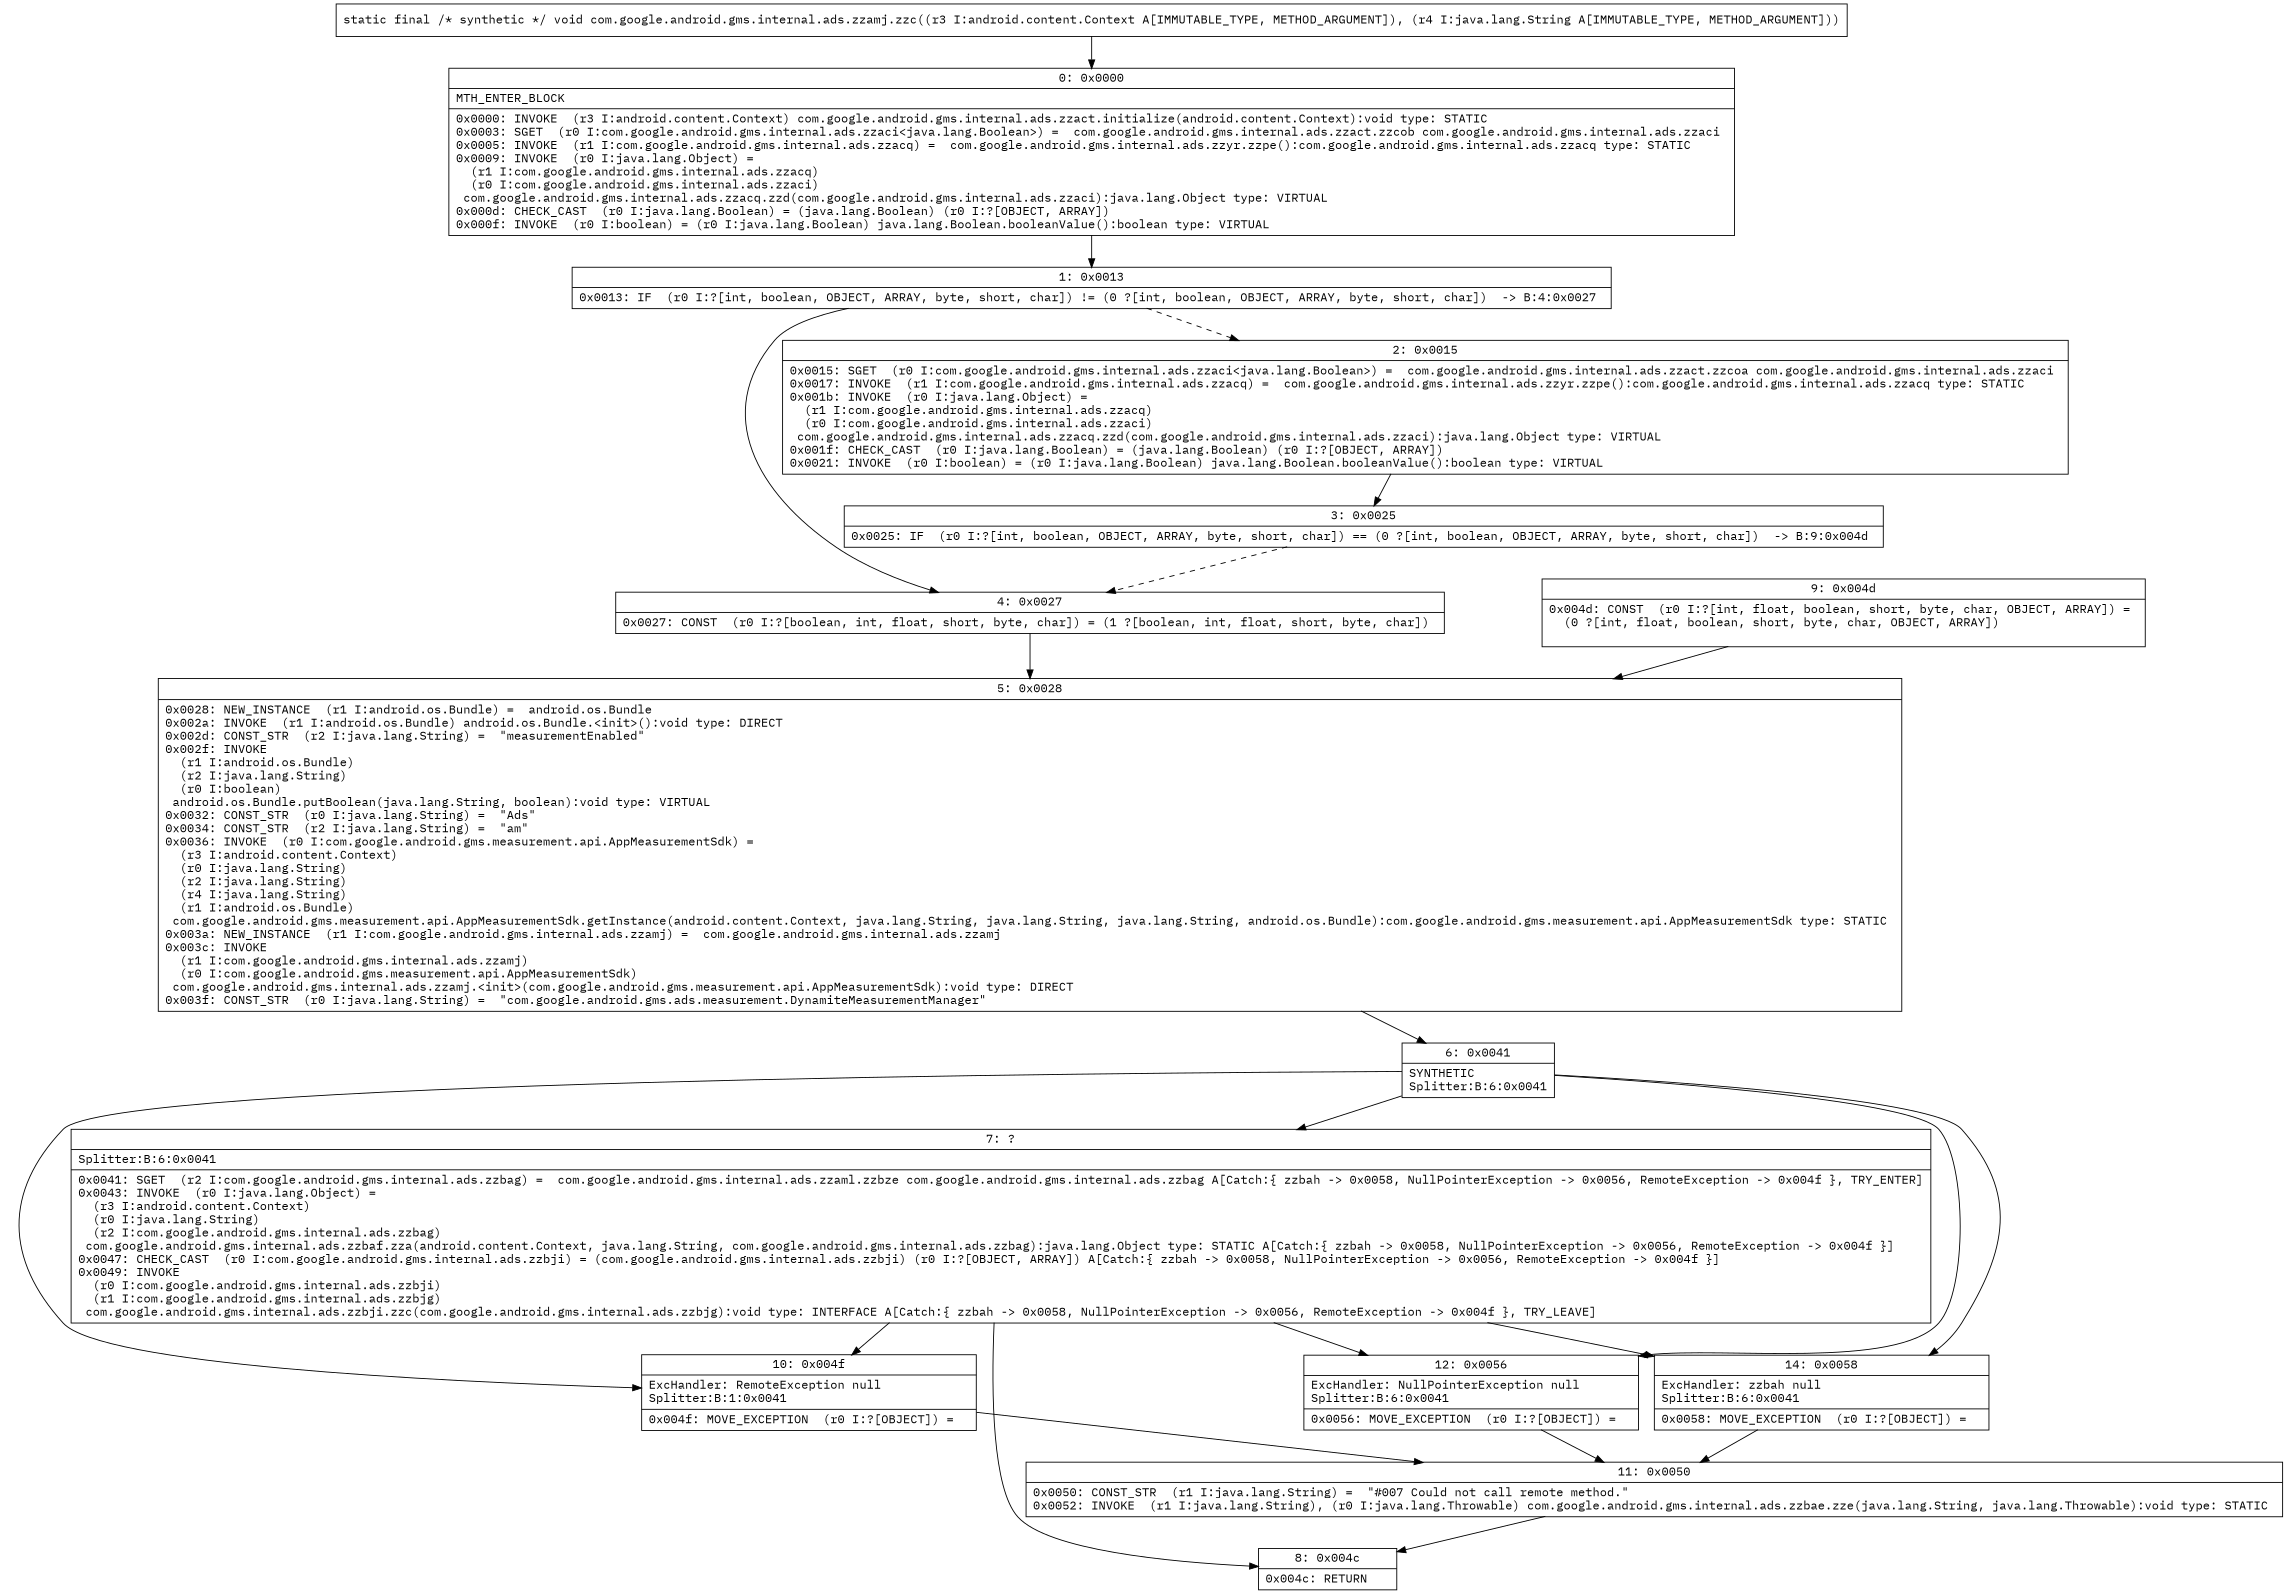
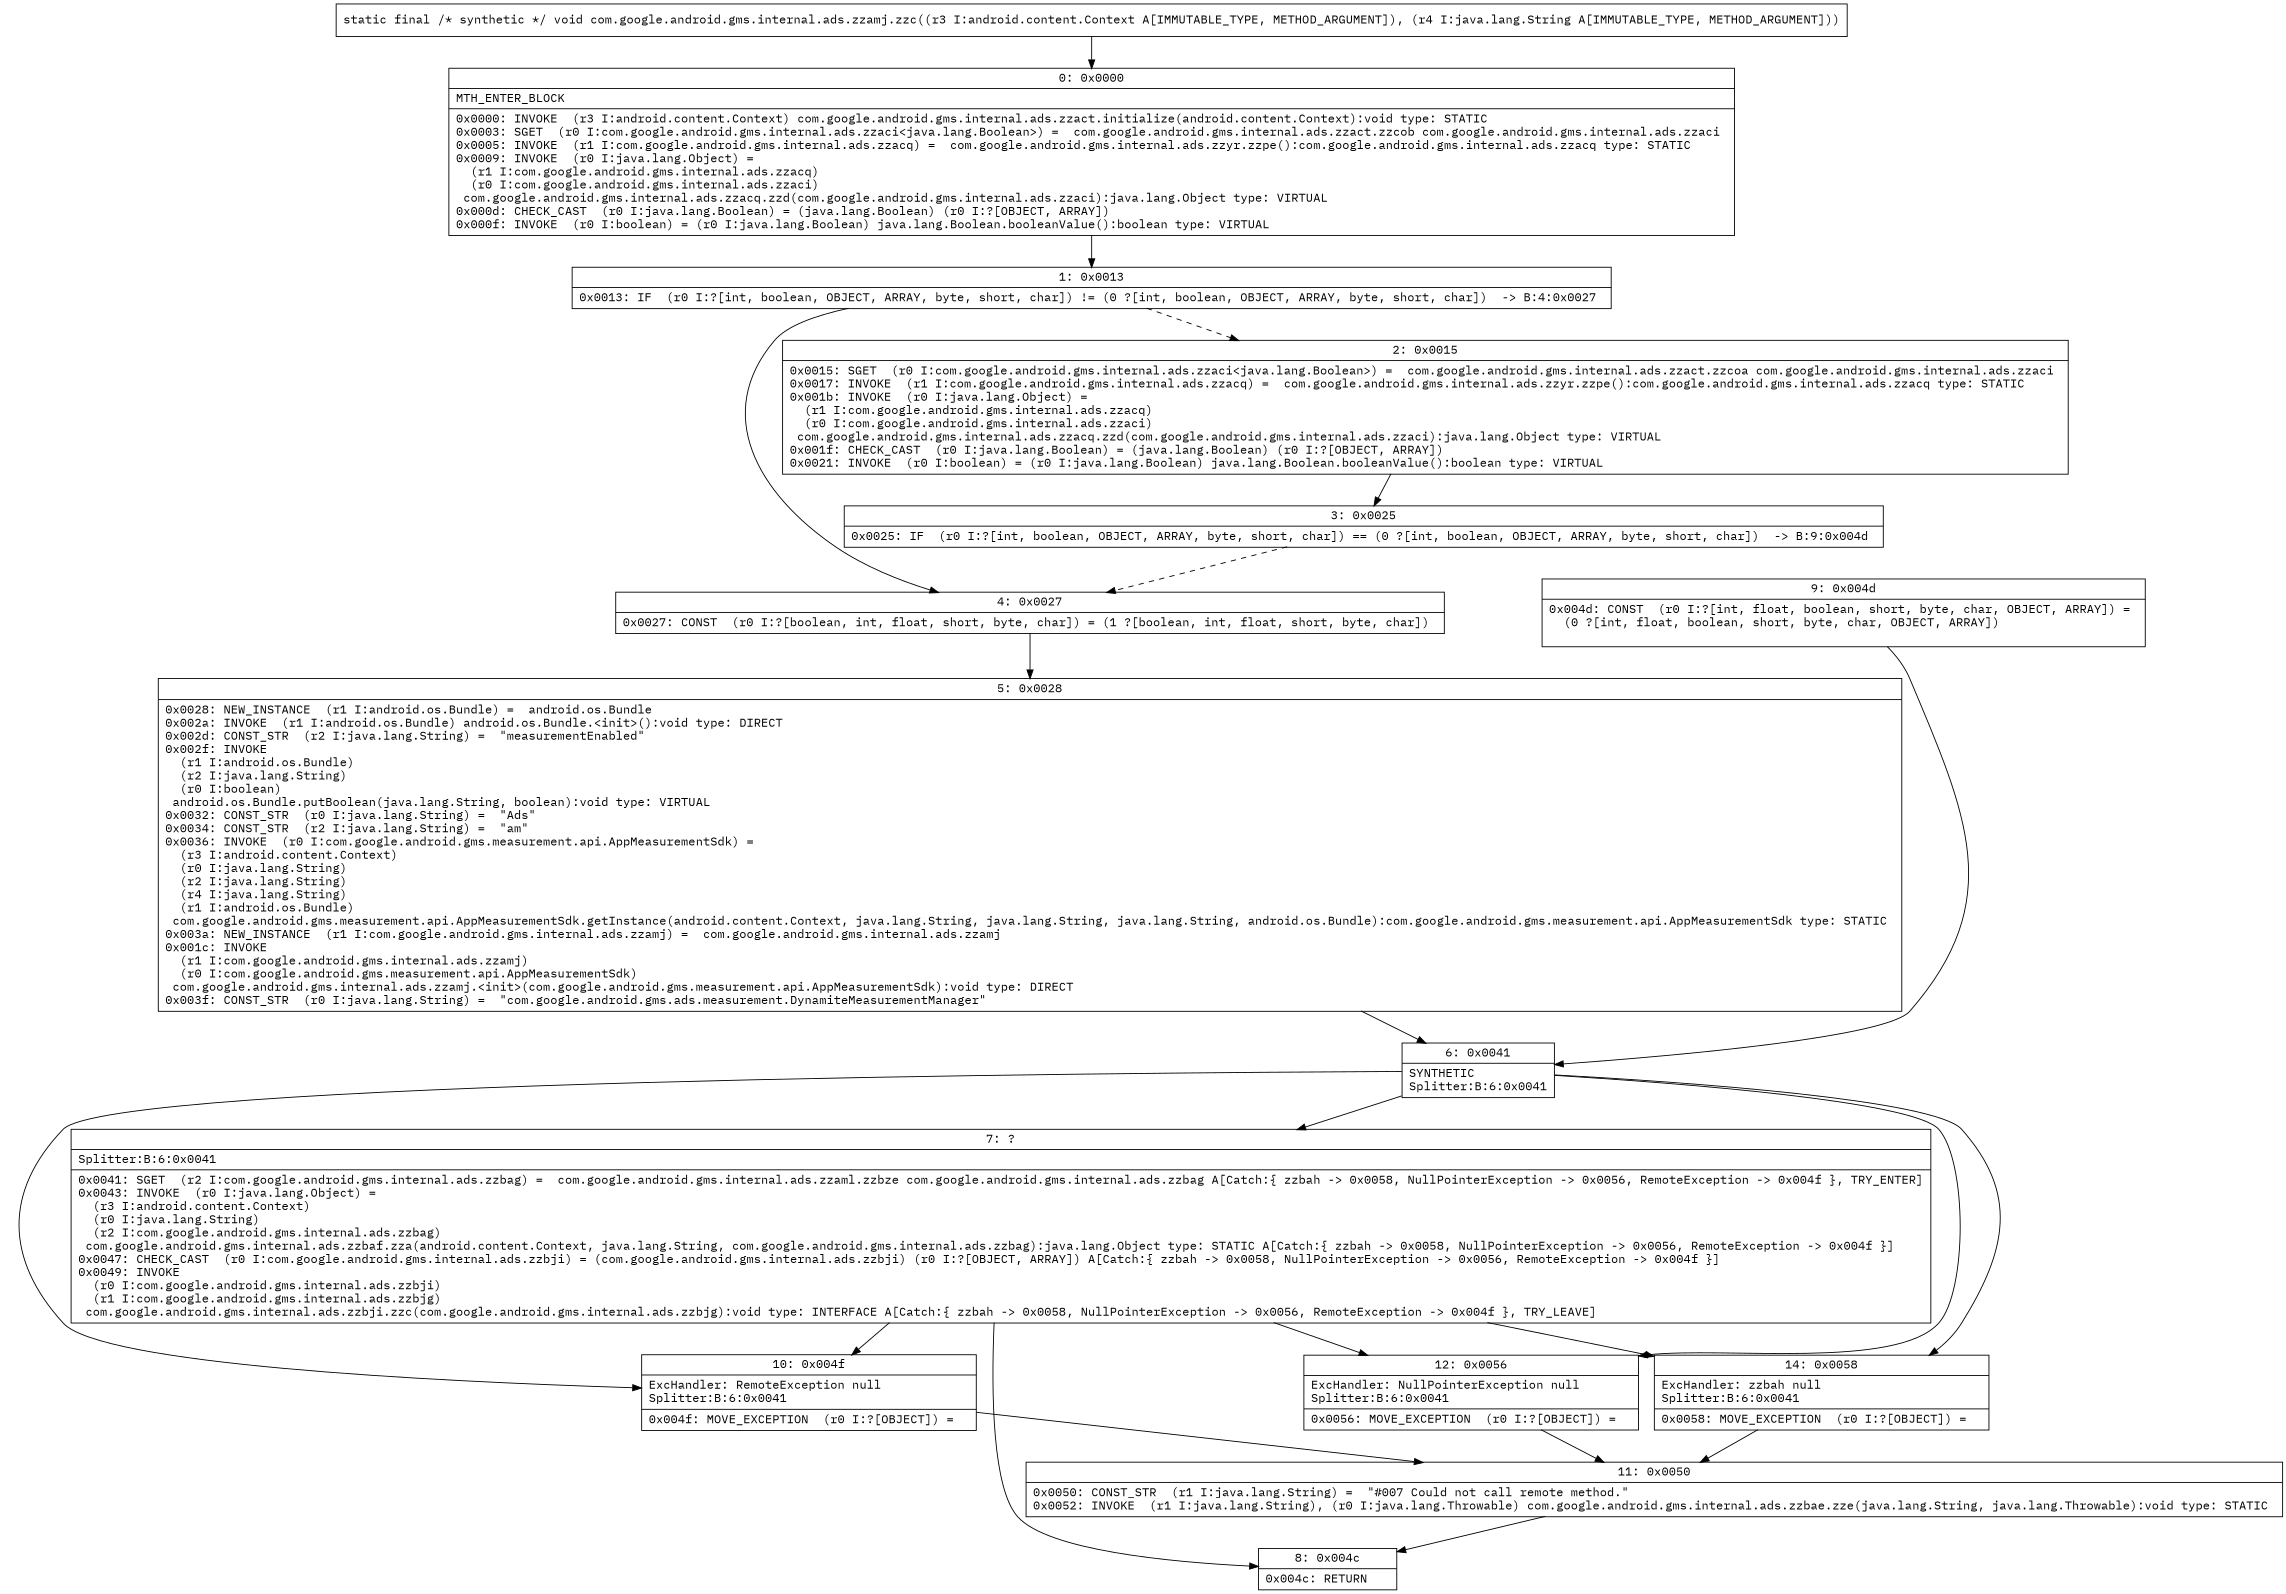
edge "9: 0x004d" -> "5: 0x0028": now "9: 0x004d" -> "6: 0x0041"
node "5: 0x0028": text "0x003c: INVOKE" -> "0x001c: INVOKE"
node "10: 0x004f": text "Splitter:B:1:0x0041" -> "Splitter:B:6:0x0041"
